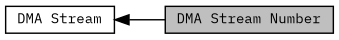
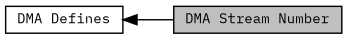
node "DMA Stream": label "DMA Stream" -> "DMA Defines"
